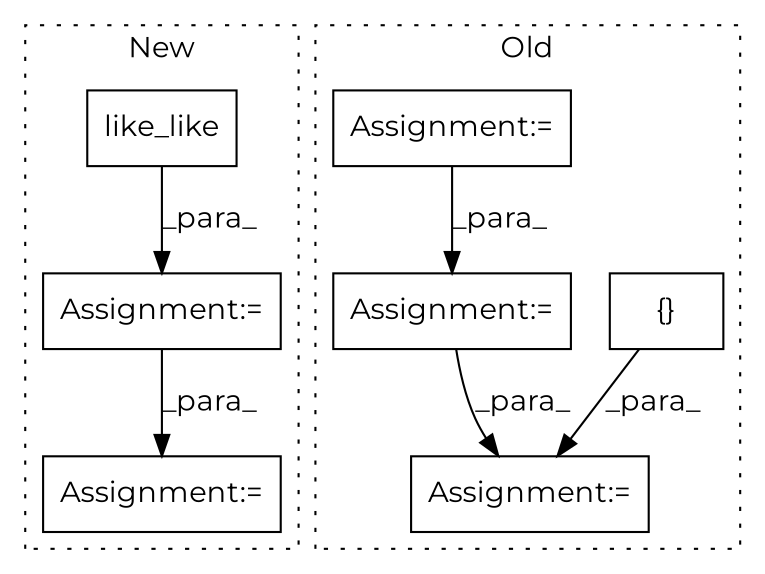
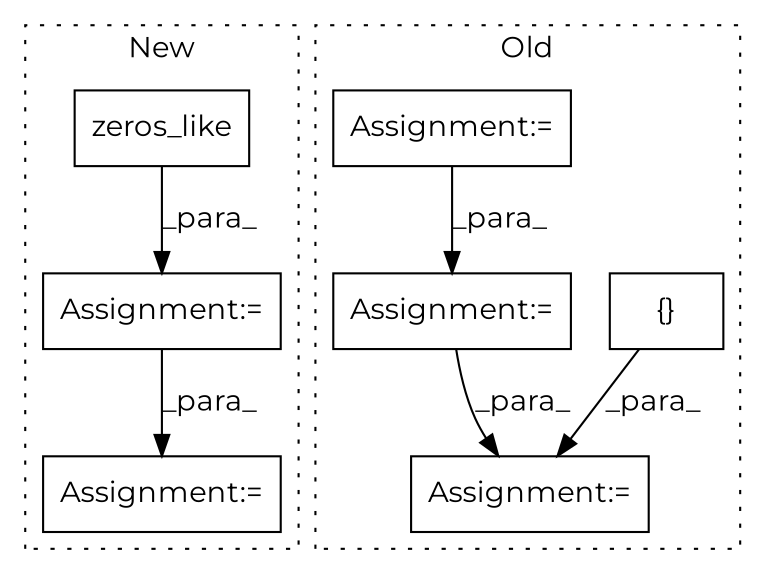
node "like_like": label "like_like" -> "zeros_like"
